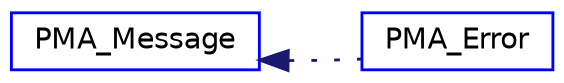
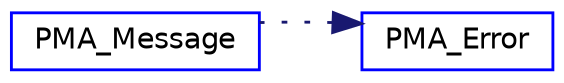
edge "PMA_Error" -> "PMA_Message": reversed
